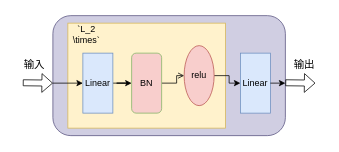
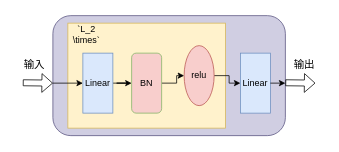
edge "BN" -> "relu": arrowhead open -> classic
